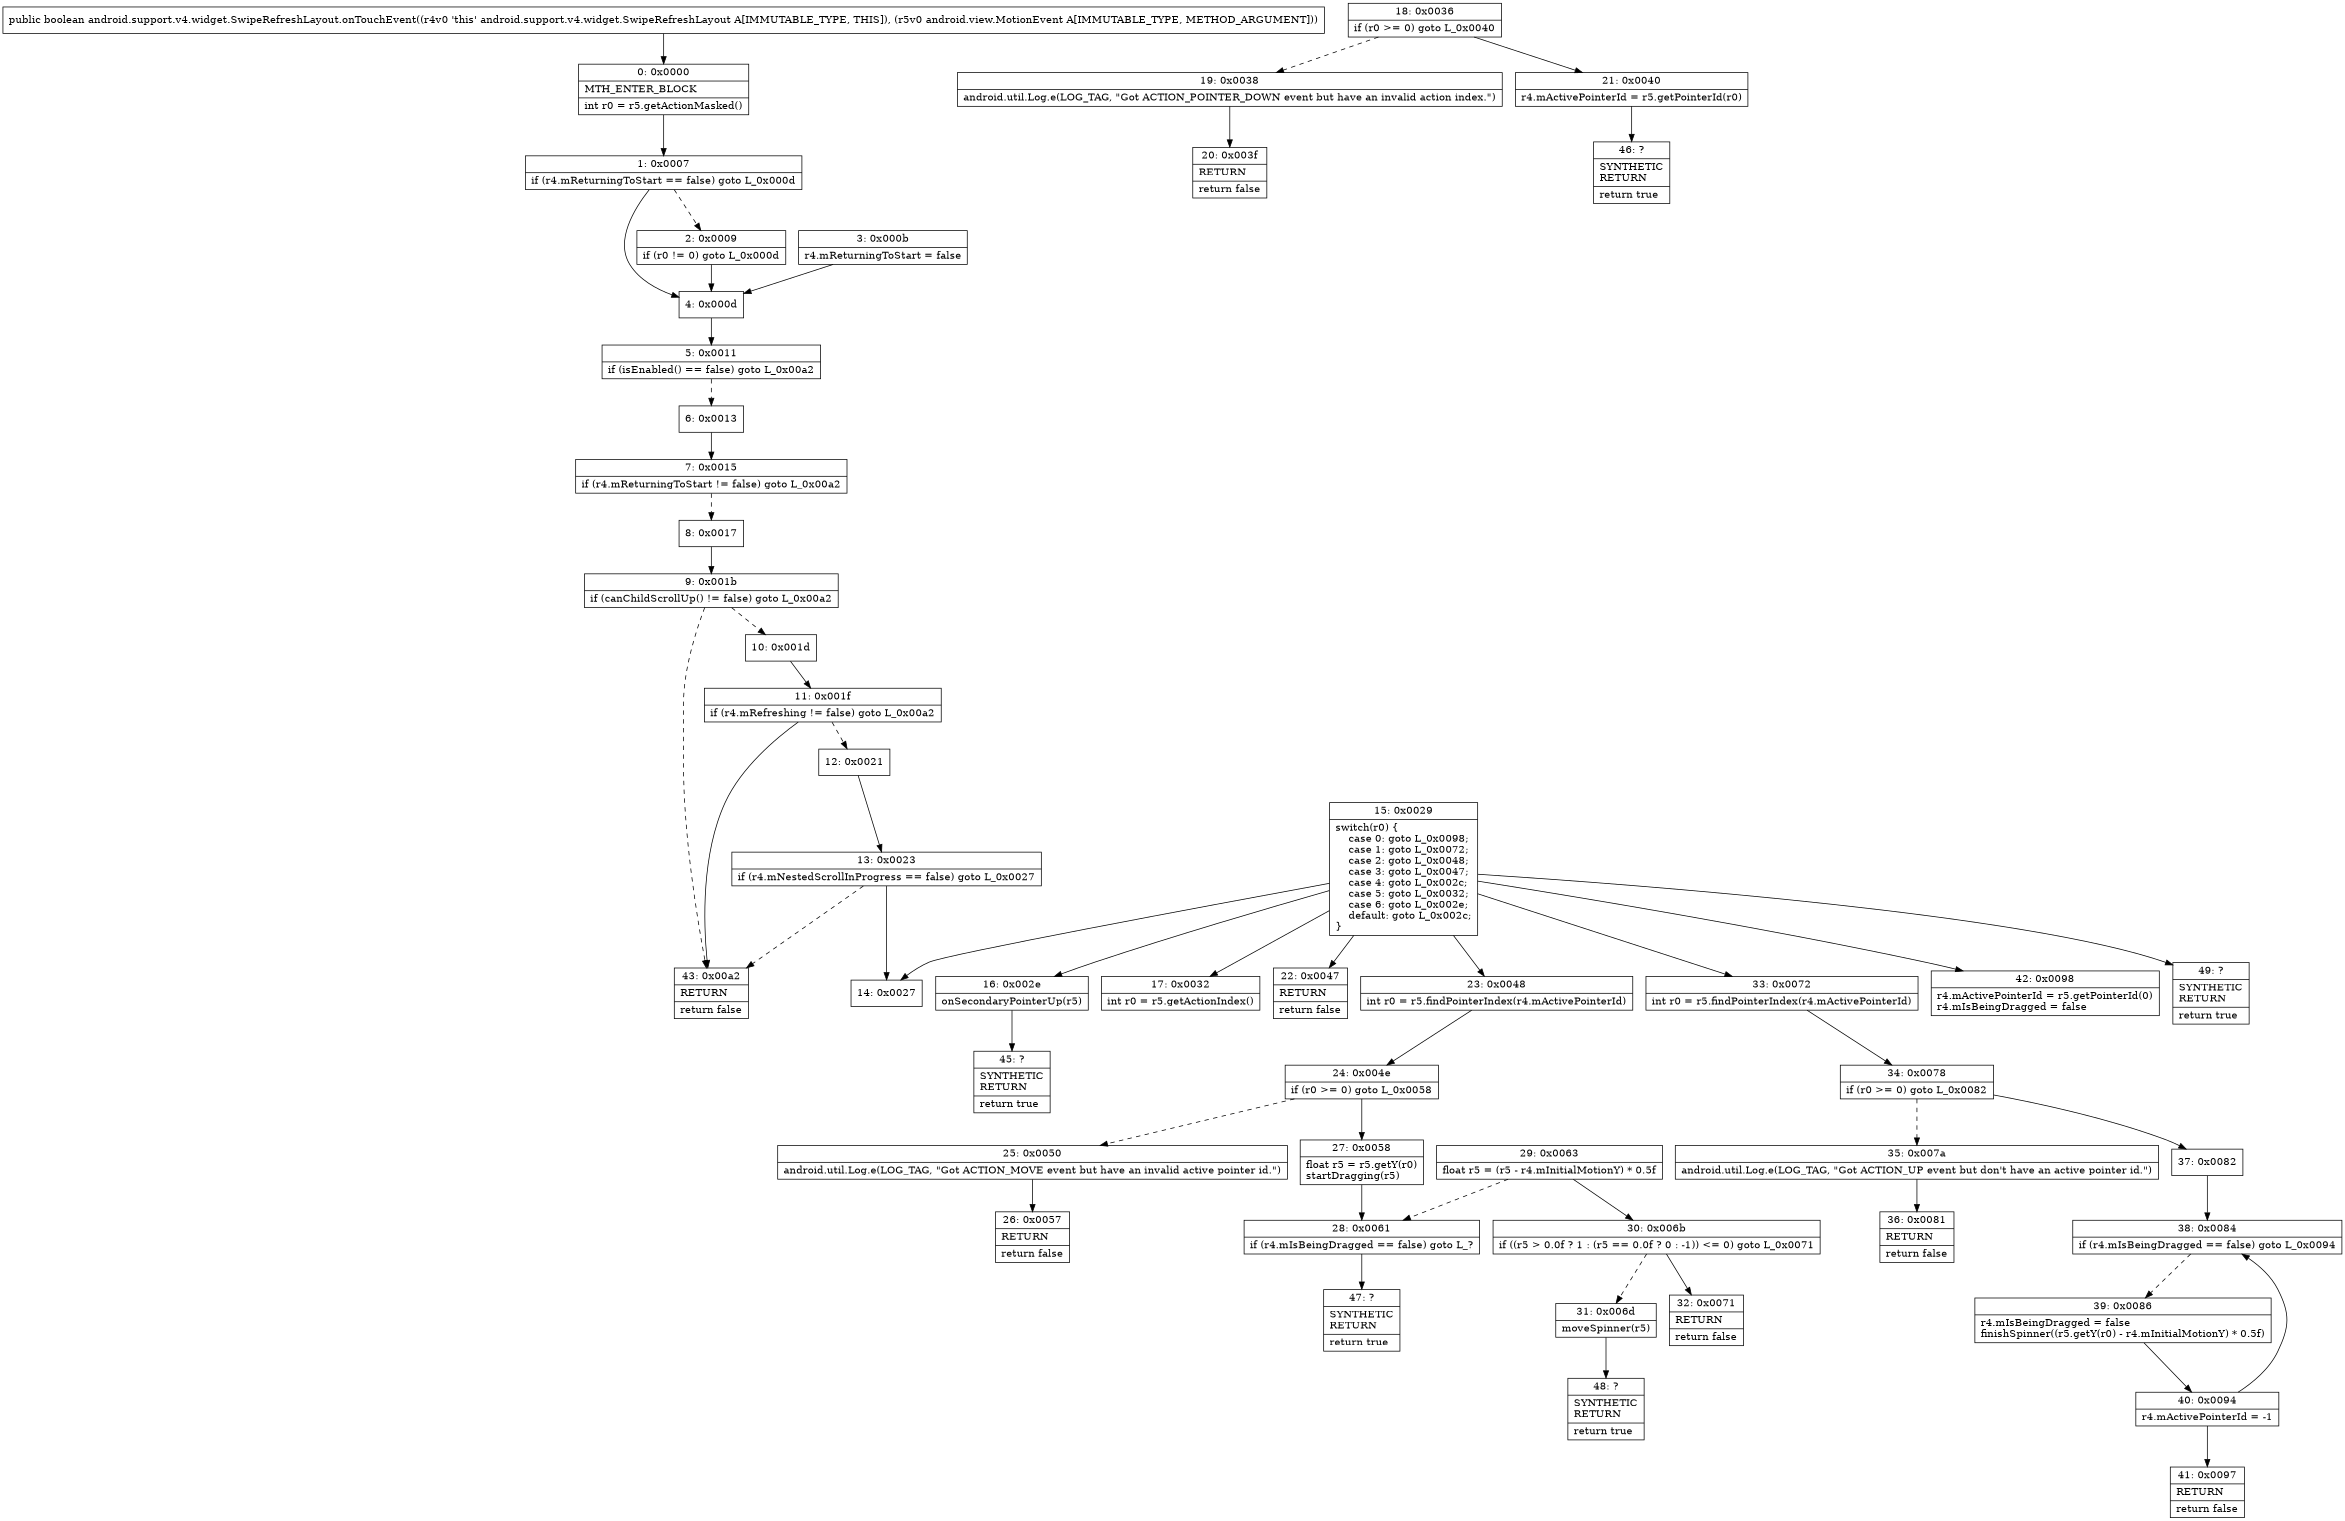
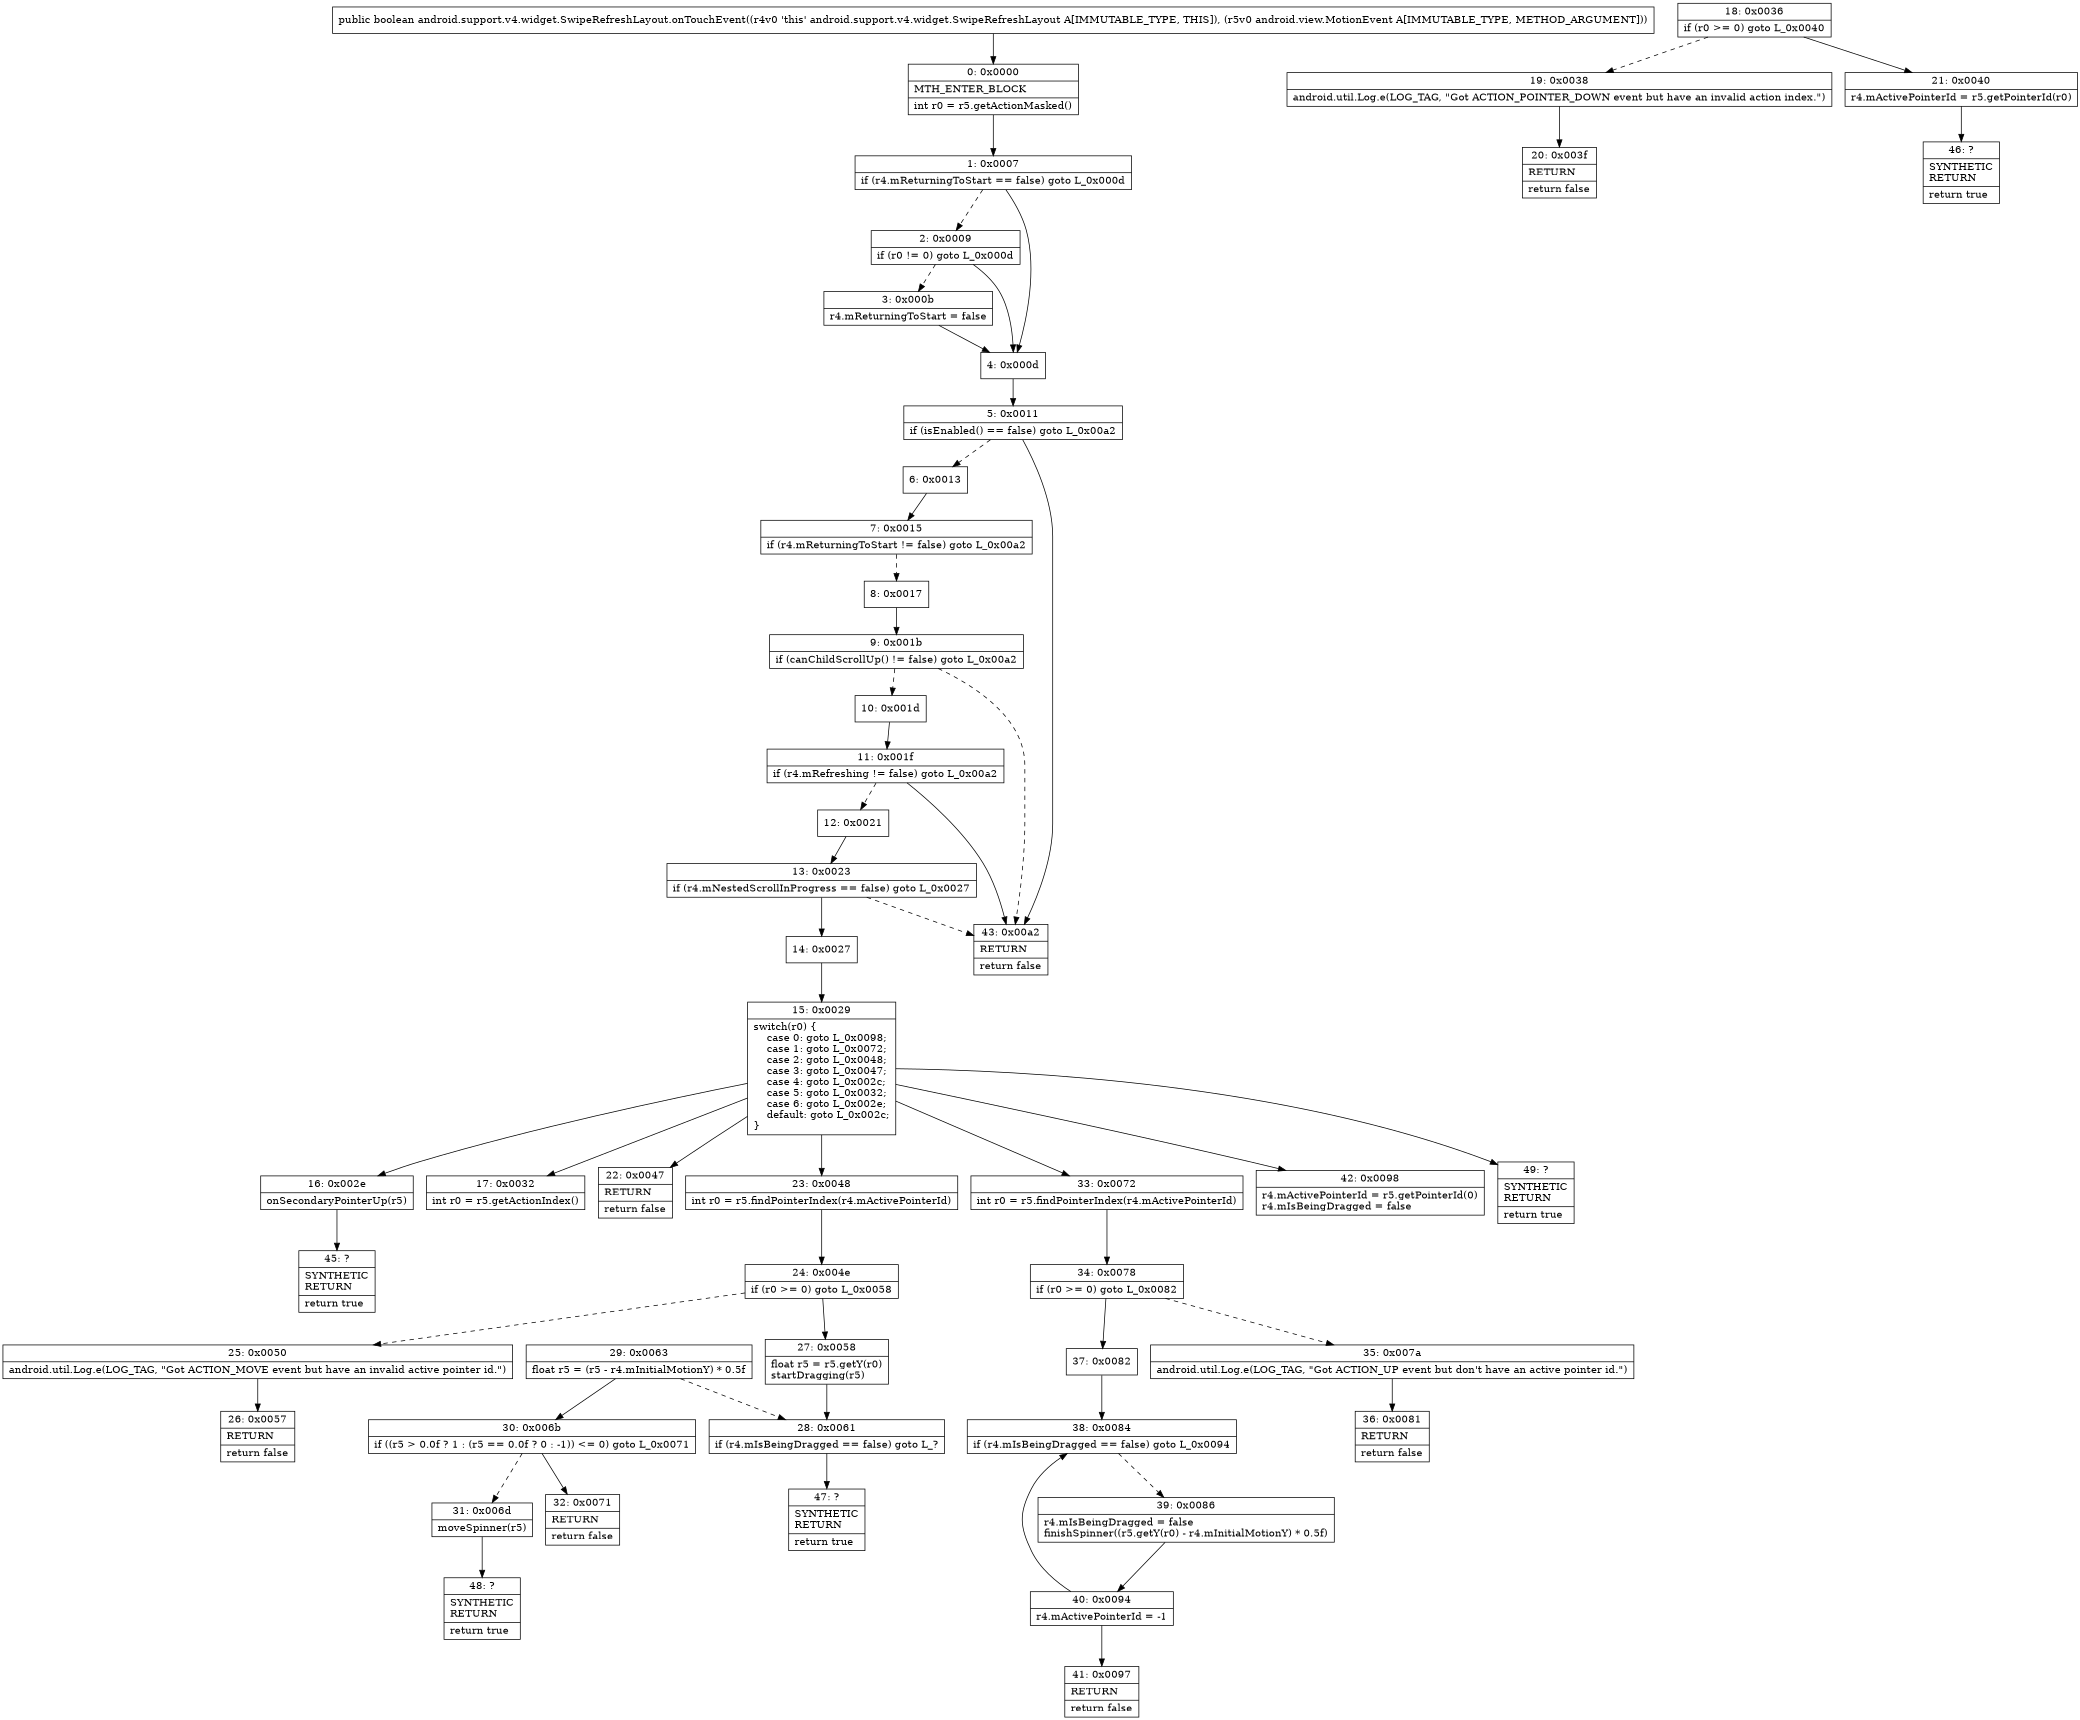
edge "2: 0x0009" -> "3: 0x000b": added
edge "5: 0x0011" -> "43: 0x00a2": added
edge "15: 0x0029" -> "14: 0x0027": reversed
